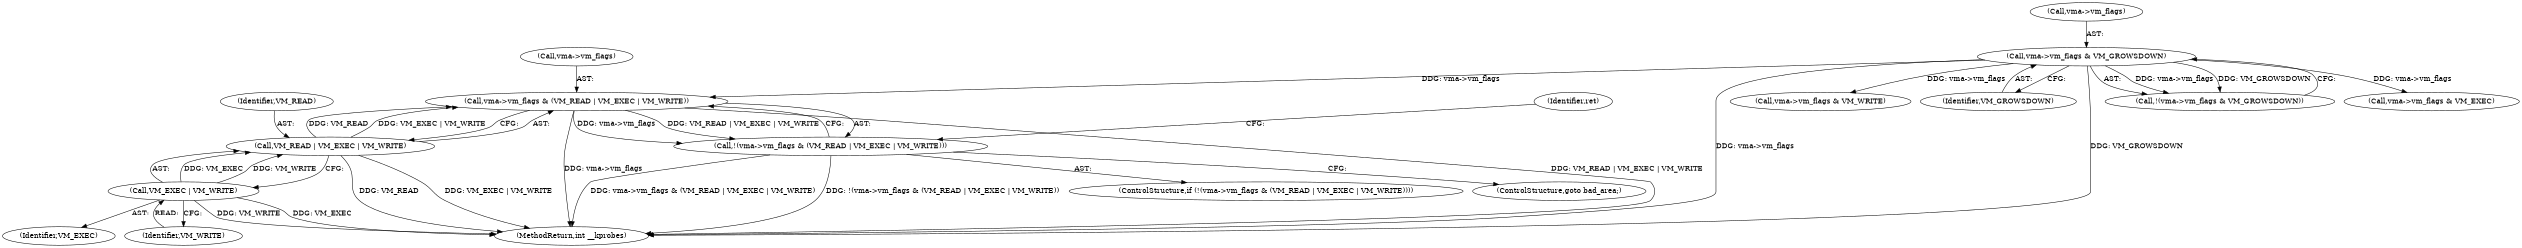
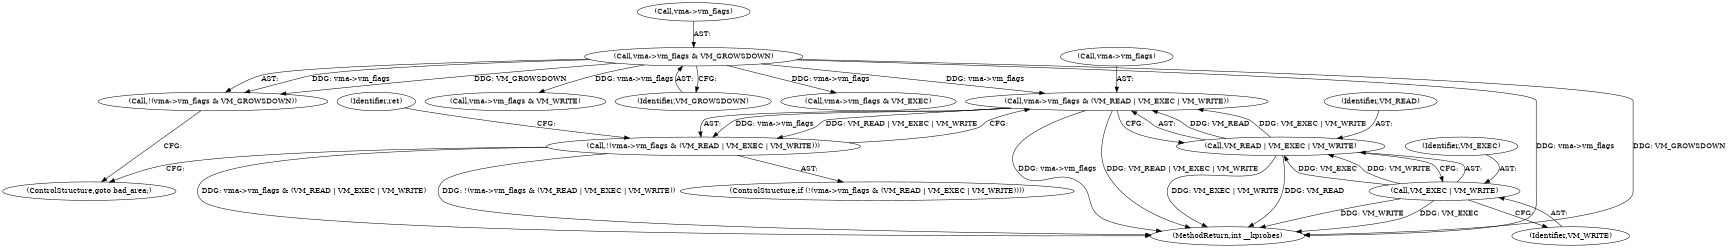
edge "(Call,!(vma->vm_flags & VM_GROWSDOWN))" -> "(Call,vma->vm_flags & VM_GROWSDOWN)": now "(Call,!(vma->vm_flags & VM_GROWSDOWN))" -> "(ControlStructure,goto bad_area;)"
edge "(Call,VM_EXEC | VM_WRITE)" -> "(Identifier,VM_EXEC)": reversed
edge "(Identifier,VM_WRITE)" -> "(Call,VM_EXEC | VM_WRITE)": label "READ: " -> "AST: "
